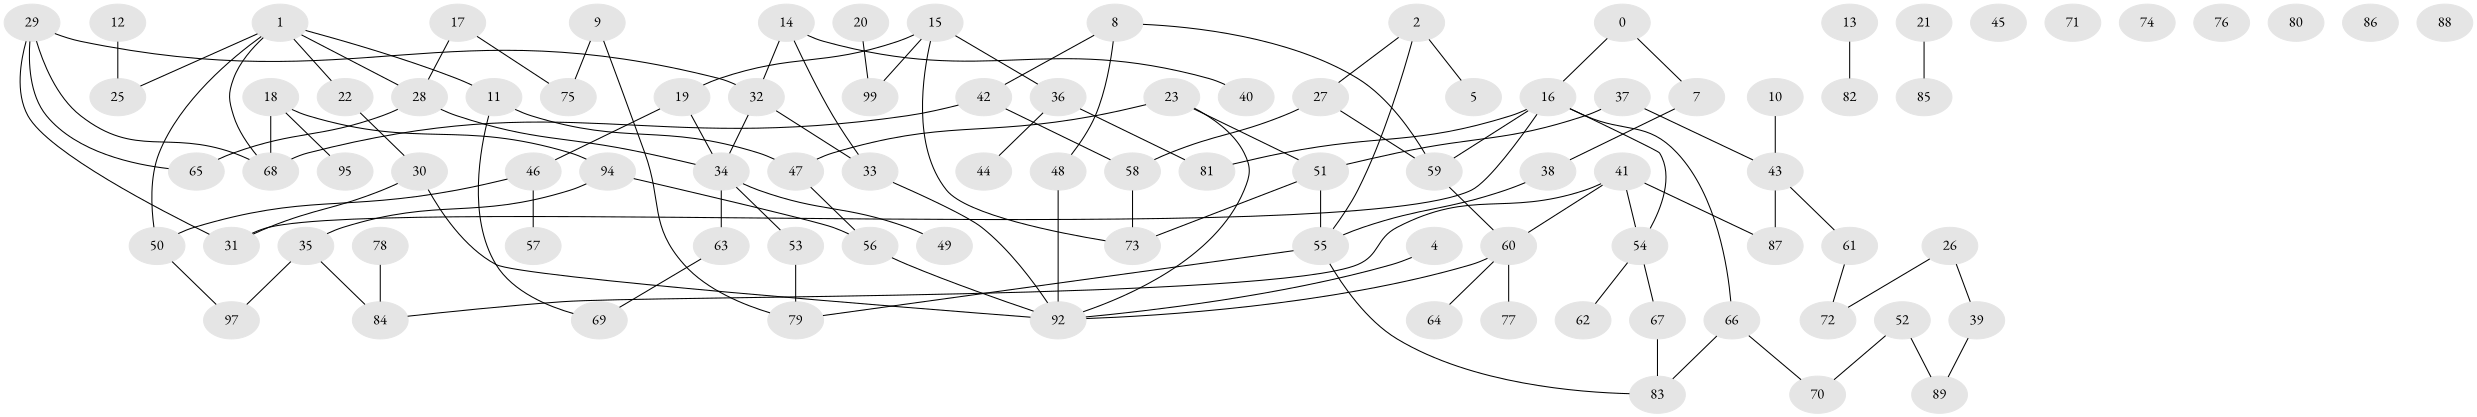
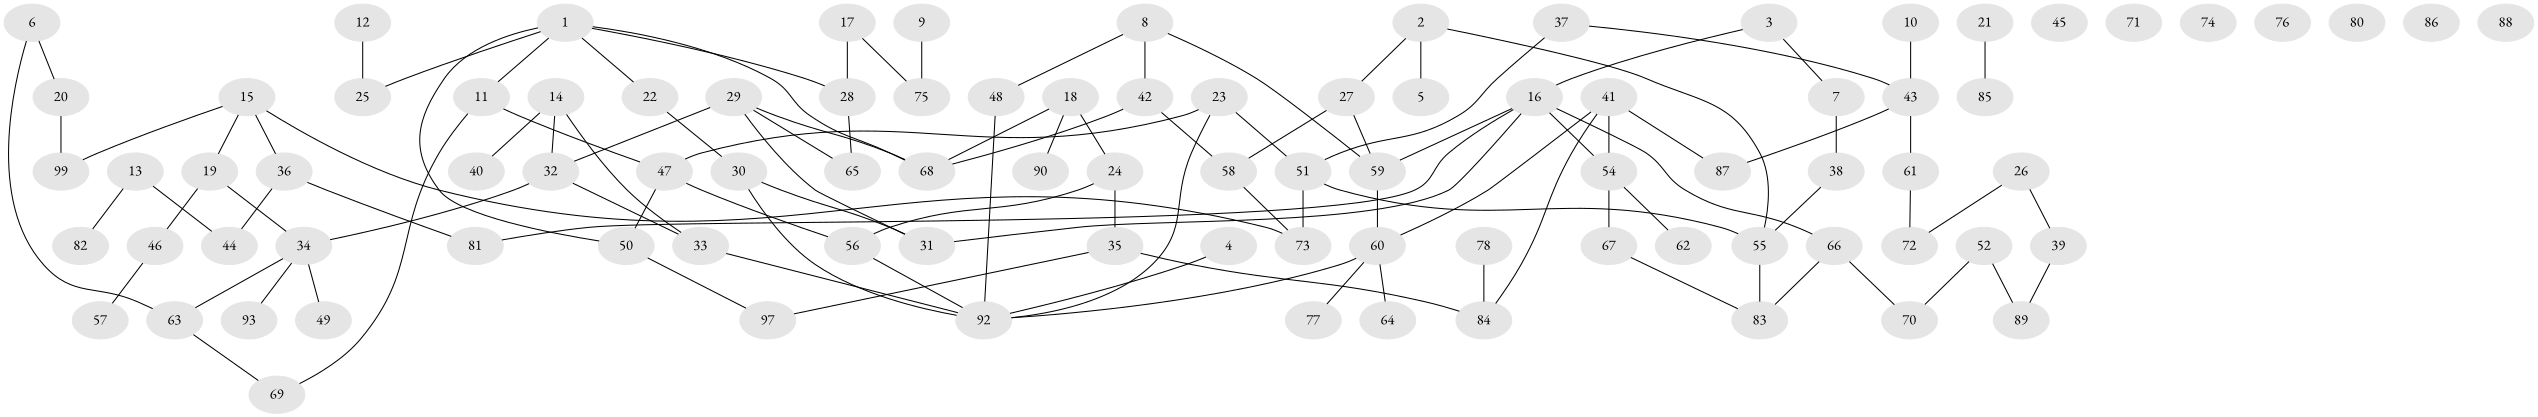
node "6": added
node "0": label "0" -> "3"
edge "28" -- "34": removed
node "95": label "95" -> "90"
node "94": label "94" -> "24"
edge "46" -- "50": now "47" -- "50"
edge "13" -- "44": added
node "53": label "53" -> "93"
node "79": removed
